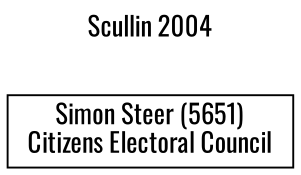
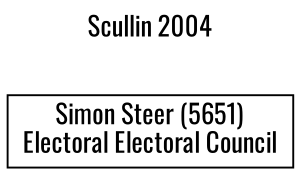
node "Simon Steer (5651) Citizens Electoral Council": label "Simon Steer (5651) Citizens Electoral Council" -> "Simon Steer (5651) Electoral Electoral Council"
